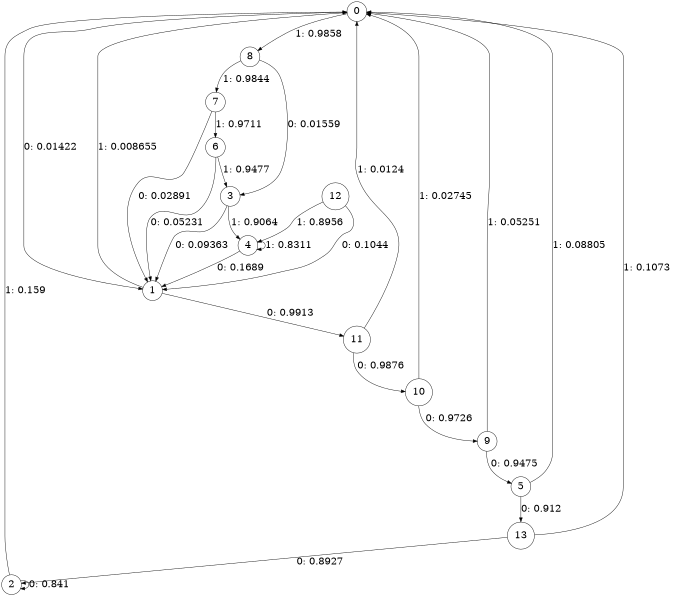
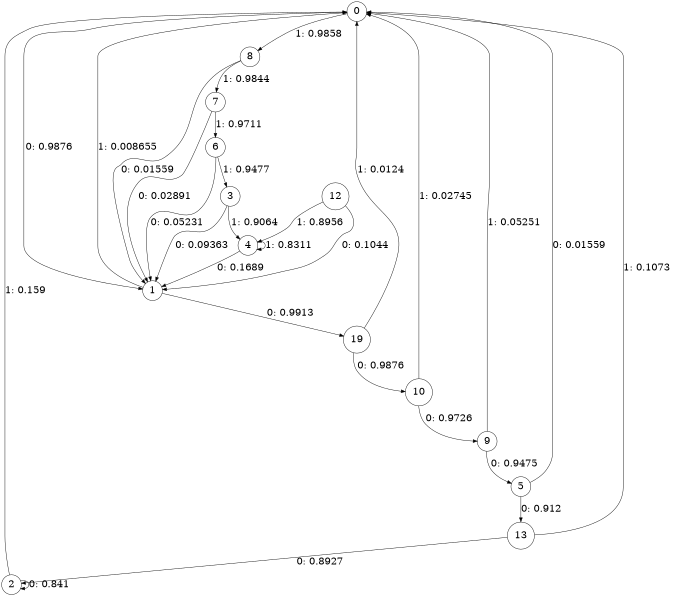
edge "8" -> "3": now "8" -> "1"
edge "0" -> "1": label "0: 0.01422  " -> "0: 0.9876   "
edge "5" -> "0": label "1: 0.08805  " -> "0: 0.01559  "
node "11": label "11" -> "19"
